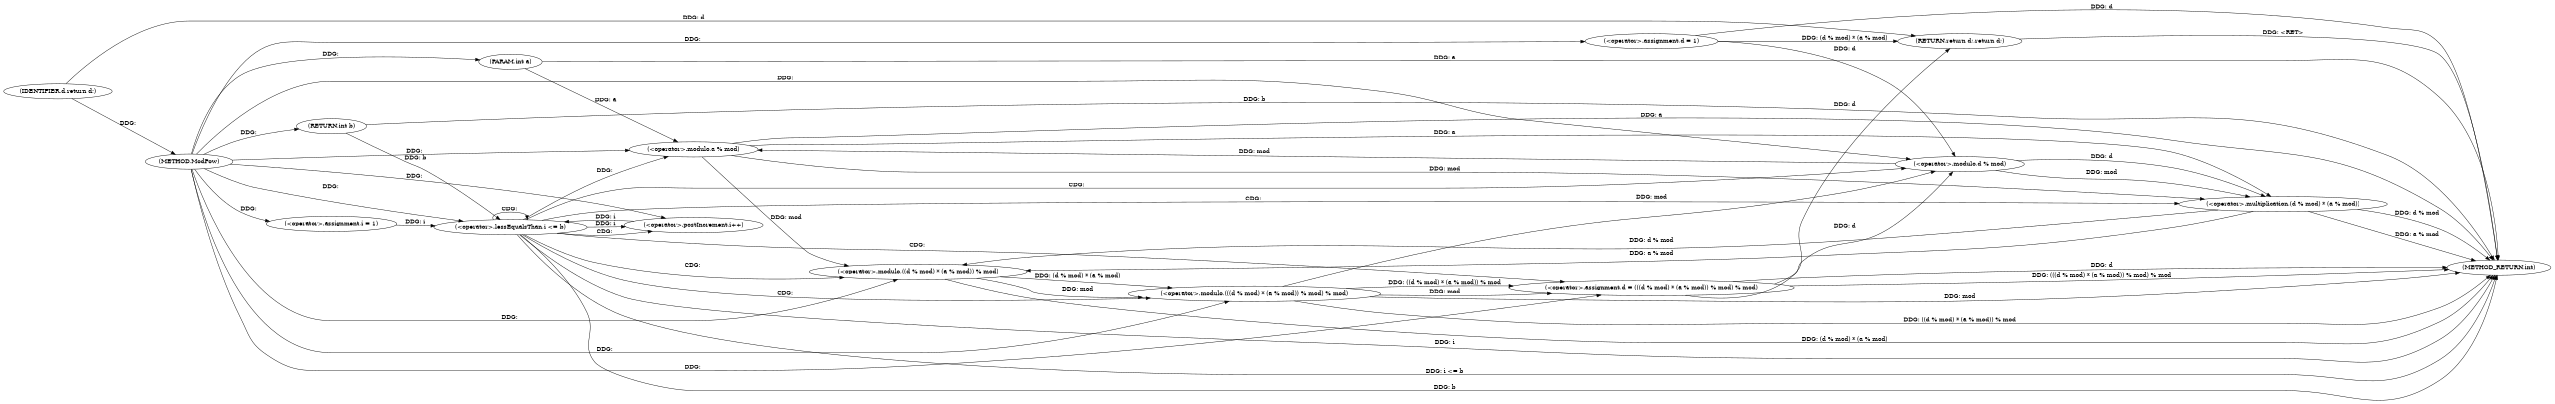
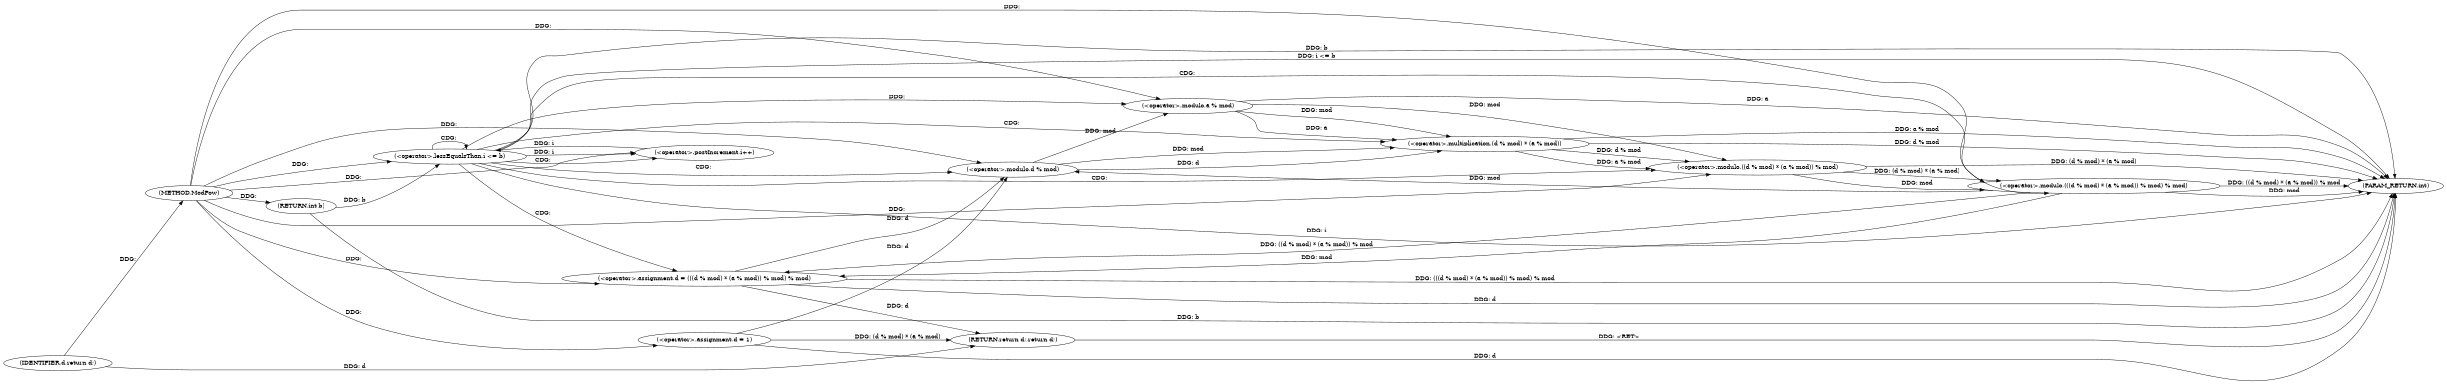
node "(PARAM,int a)": removed
node "(<operator>.assignment,i = 1)": removed
node "(METHOD_RETURN,int)": label "(METHOD_RETURN,int)" -> "(PARAM_RETURN,int)"
